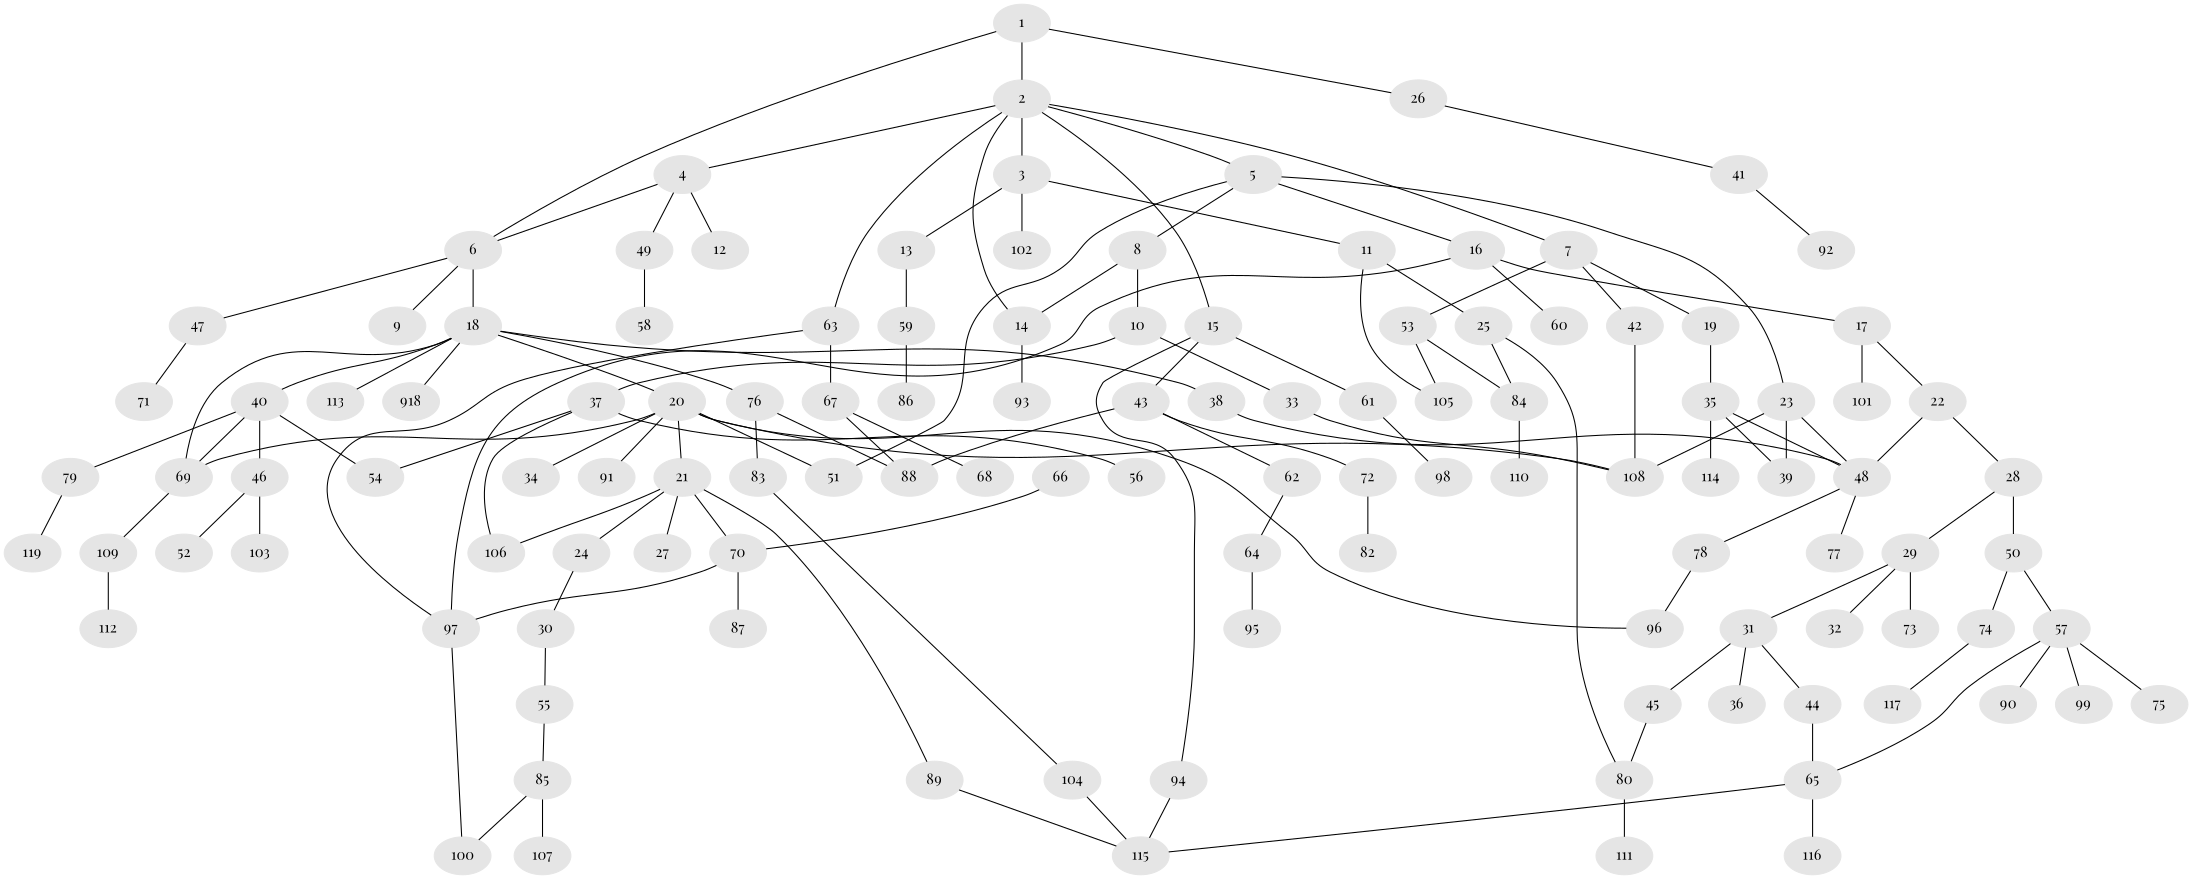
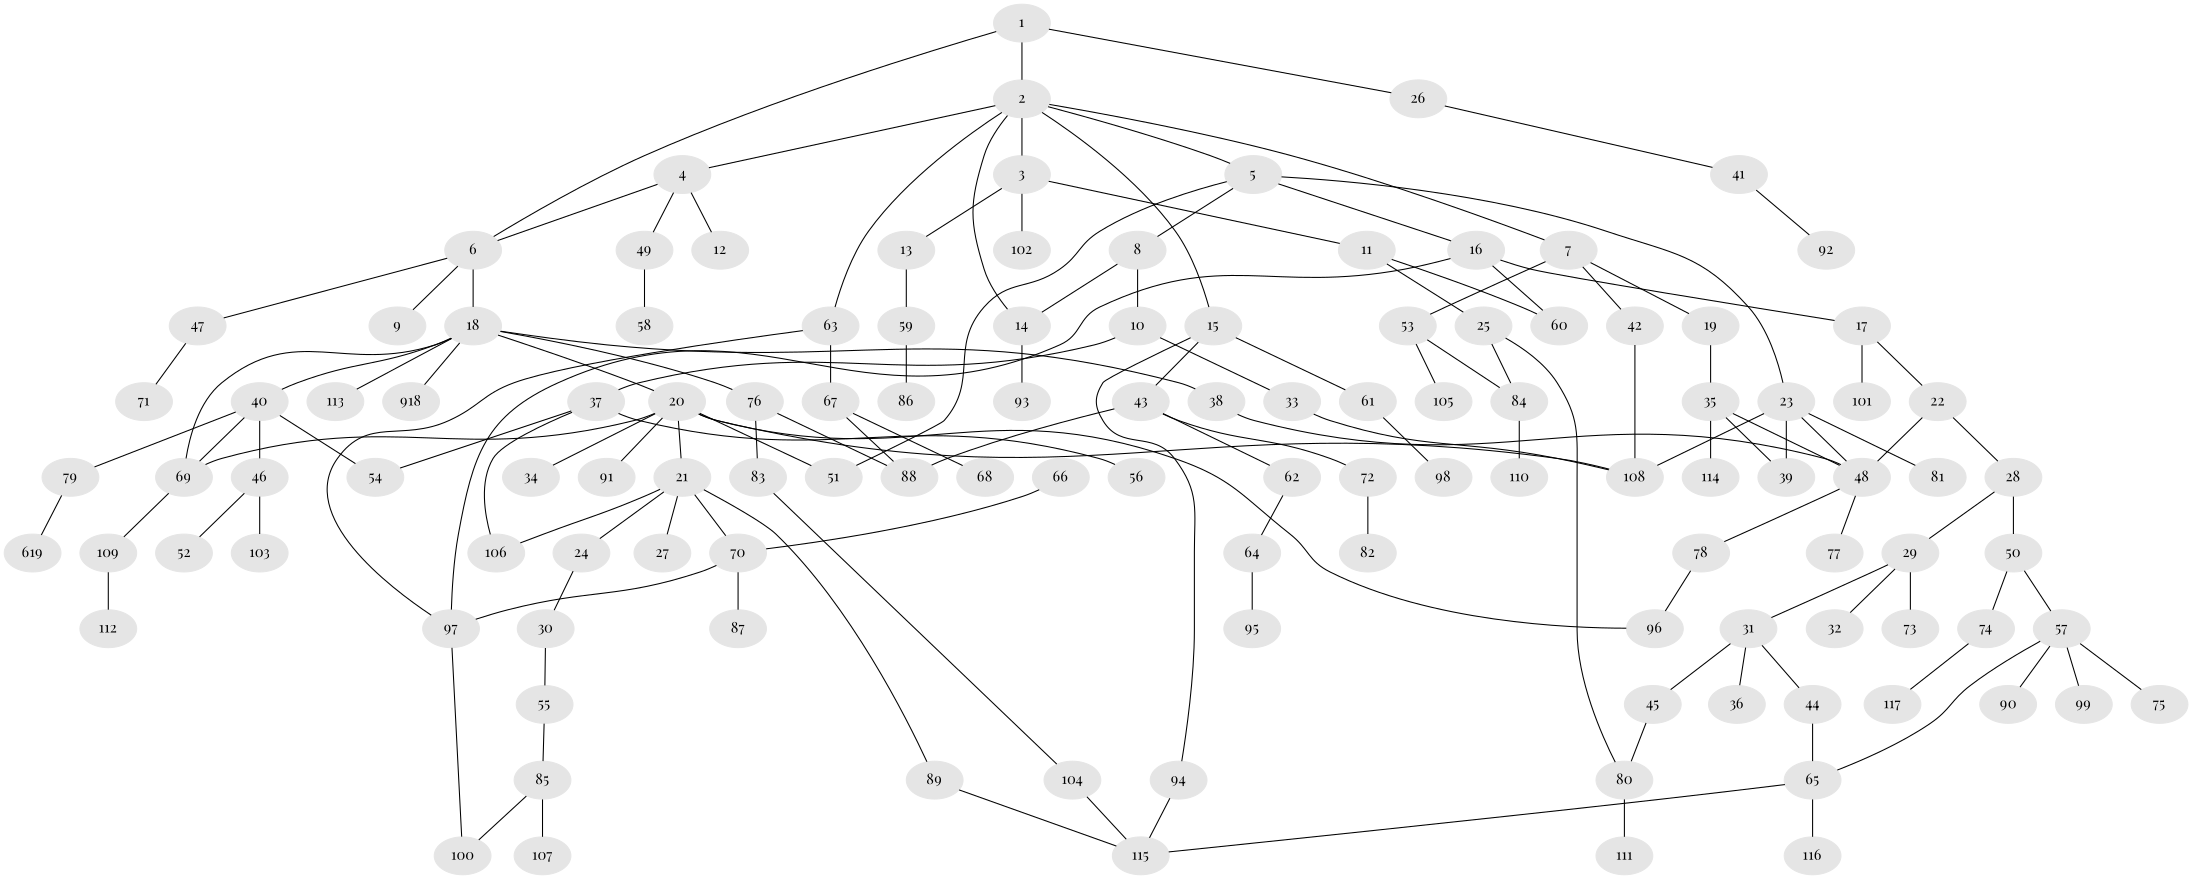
edge "11" -- "105": now "11" -- "60"
node "81": added
node "119": label "119" -> "619"
